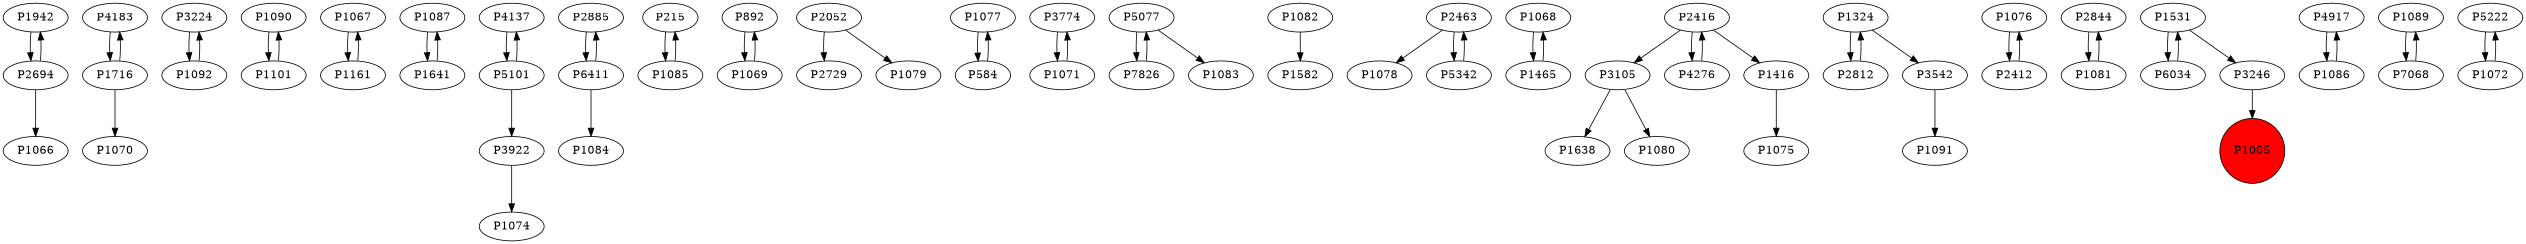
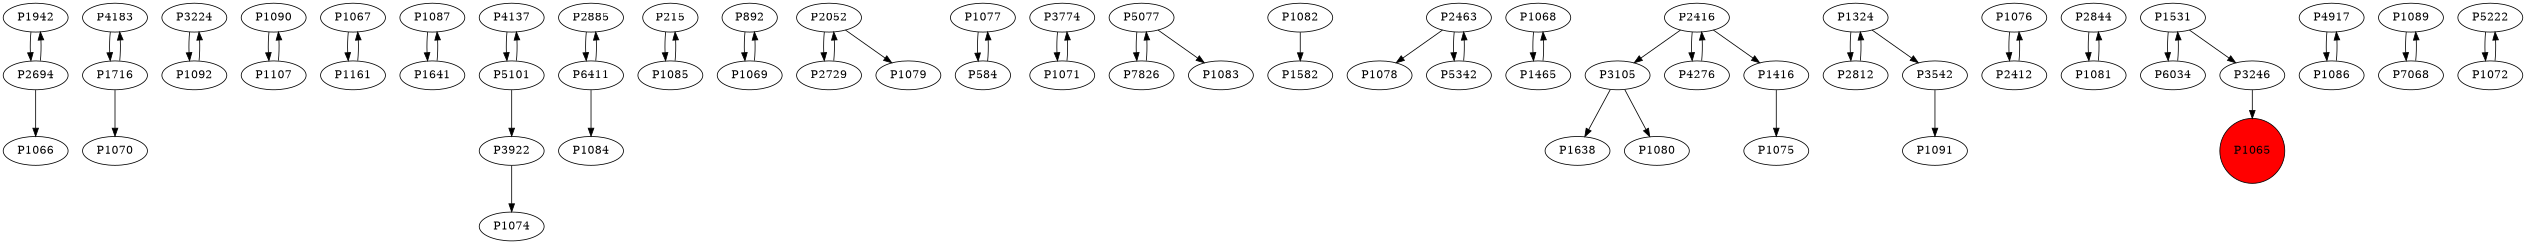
edge "P2729" -> "P2052": added
node "P1101": label "P1101" -> "P1107"
